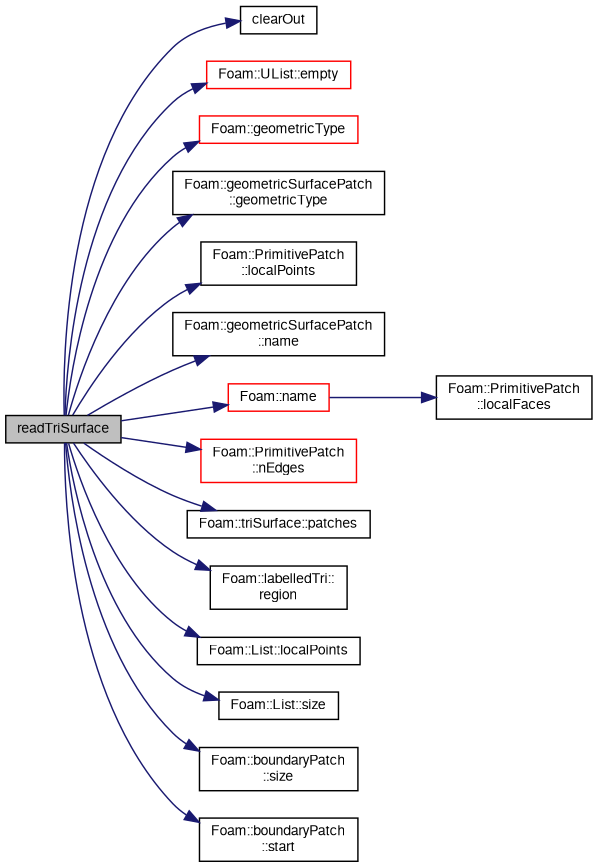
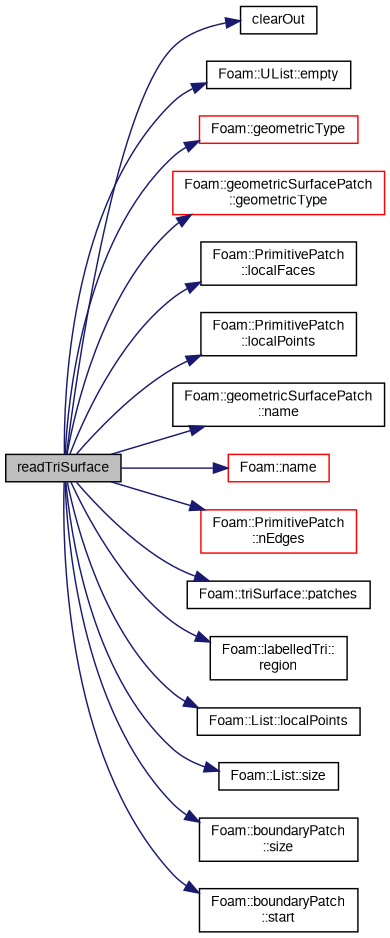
node "Foam::UList::empty": color red -> black
node "Foam::geometricSurfacePatch ::geometricType": color black -> red
edge "Foam::name" -> "Foam::PrimitivePatch ::localFaces": now "readTriSurface" -> "Foam::PrimitivePatch ::localFaces"
